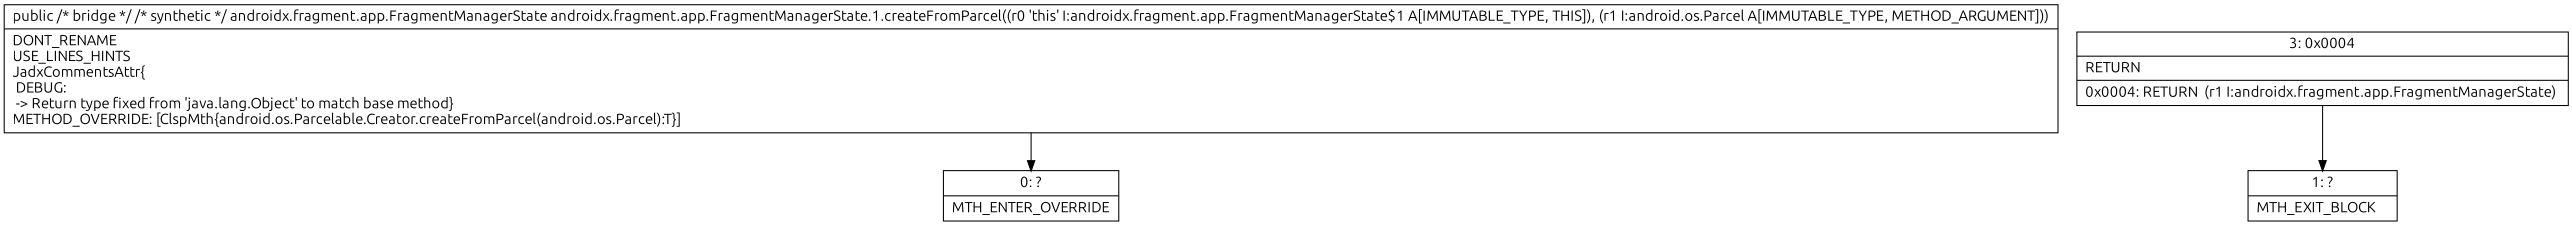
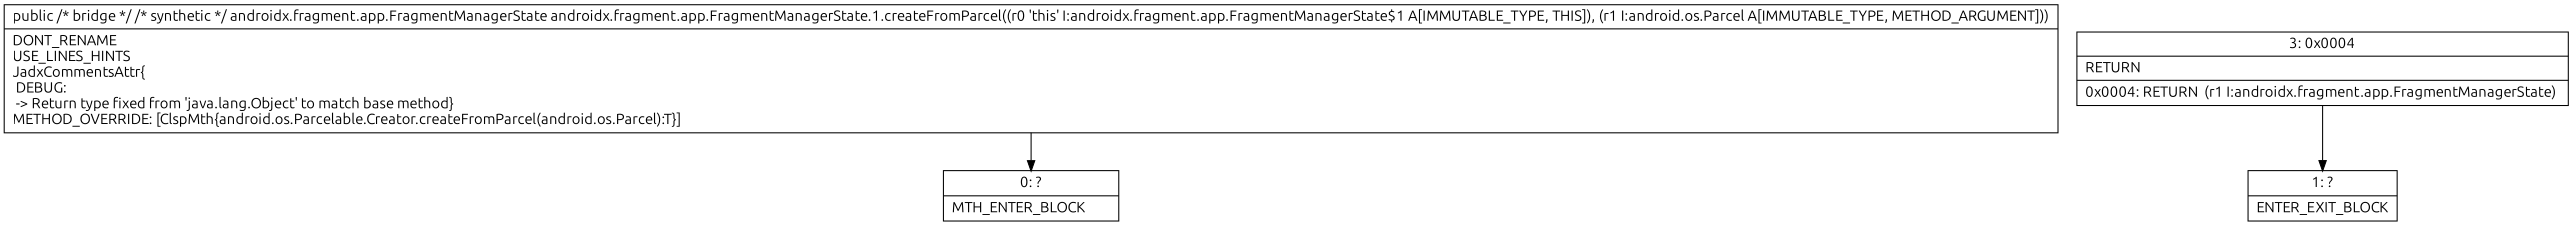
node "0: ?": text "MTH_ENTER_OVERRIDE" -> "MTH_ENTER_BLOCK"
node "1: ?": text "MTH_EXIT_BLOCK" -> "ENTER_EXIT_BLOCK"
